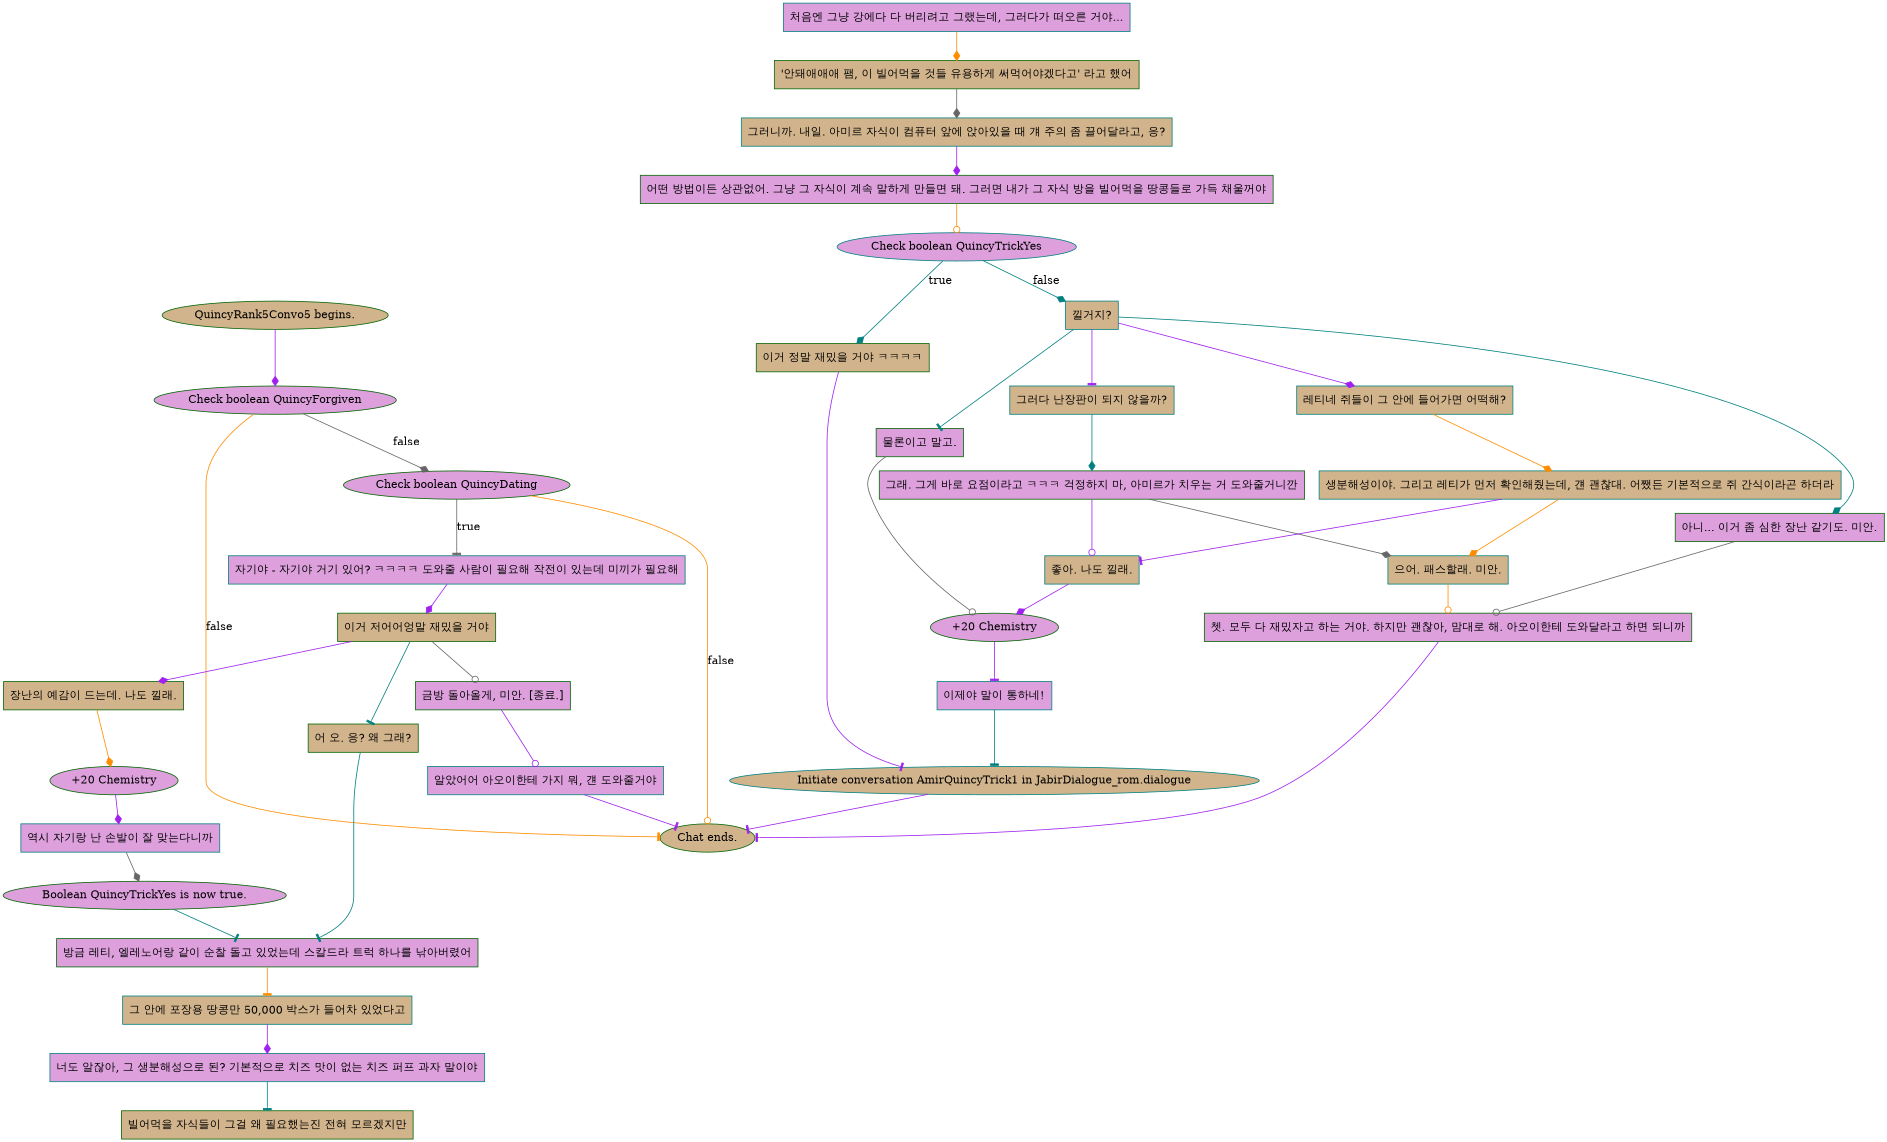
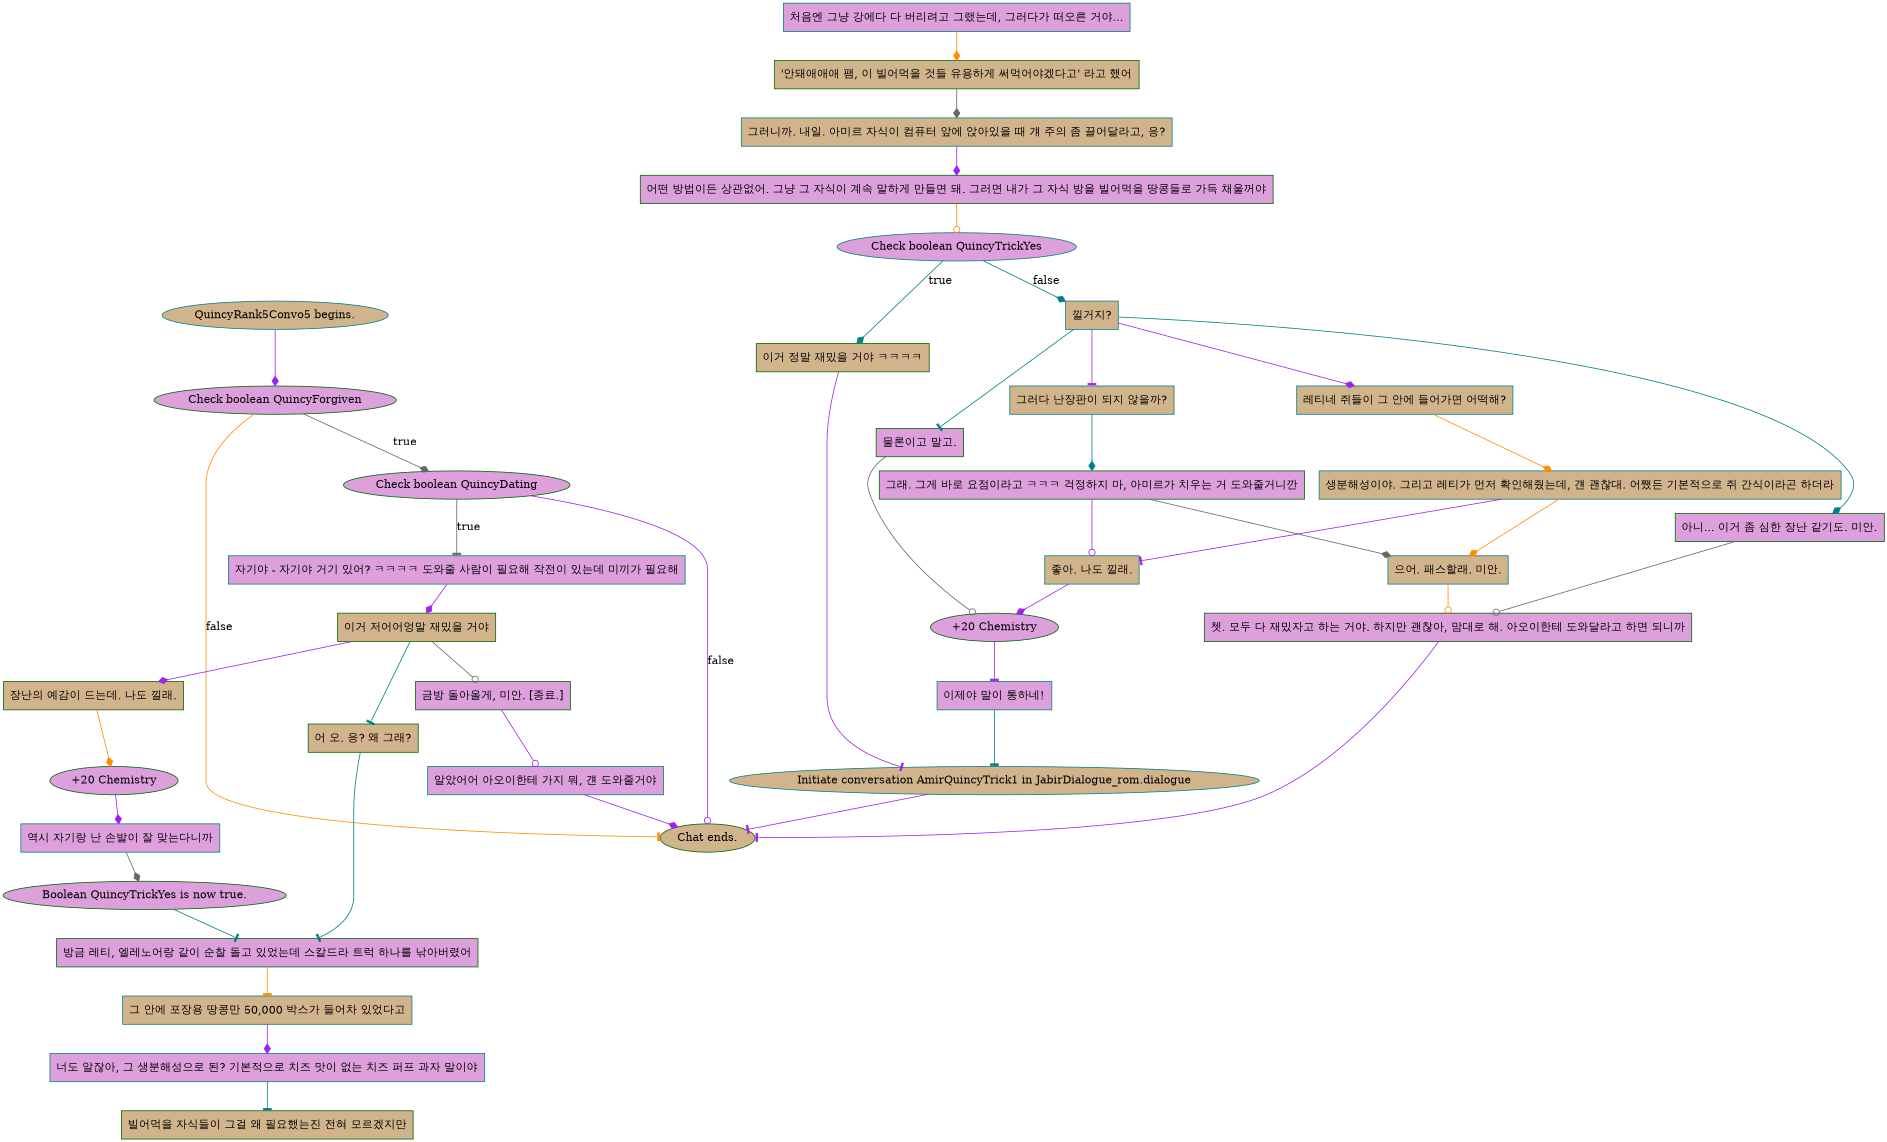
node "QuincyRank5Convo5 begins.": color darkgreen -> teal
edge "Check boolean QuincyForgiven" -> "Check boolean QuincyDating": label "false" -> "true"
edge "Check boolean QuincyDating" -> "Chat ends.": color darkorange -> purple
edge "알았어어 아오이한테 가지 뭐, 걘 도와줄거야" -> "Chat ends.": arrowhead tee -> diamond
